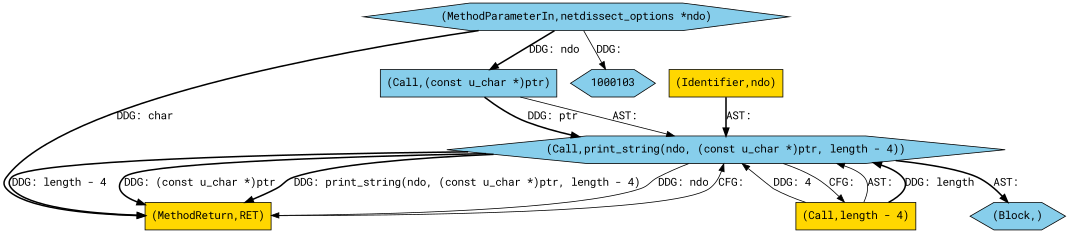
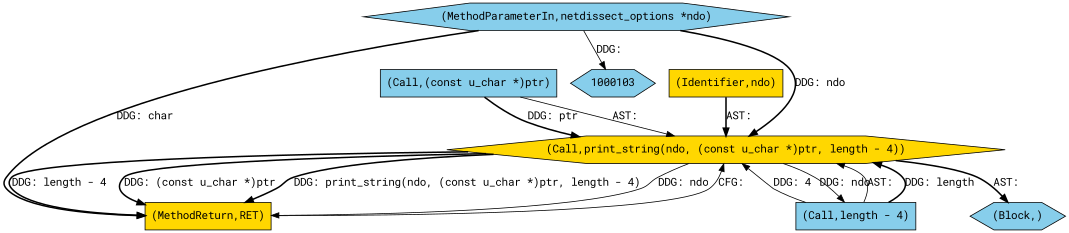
edge "(MethodParameterIn,netdissect_options *ndo)" -> "(Call,(const u_char *)ptr)": now "(MethodParameterIn,netdissect_options *ndo)" -> "(Call,print_string(ndo, (const u_char *)ptr, length - 4))"
node "(Call,print_string(ndo, (const u_char *)ptr, length - 4))": fillcolor skyblue -> gold
edge "(Call,print_string(ndo, (const u_char *)ptr, length - 4))" -> "(Call,length - 4)": label "CFG: " -> "DDG: ndo"
node "(Call,length - 4)": fillcolor gold -> skyblue
